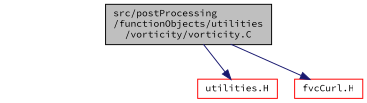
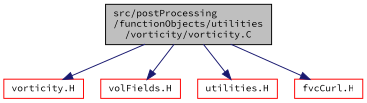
node "vorticity.H": added
node "volFields.H": added
